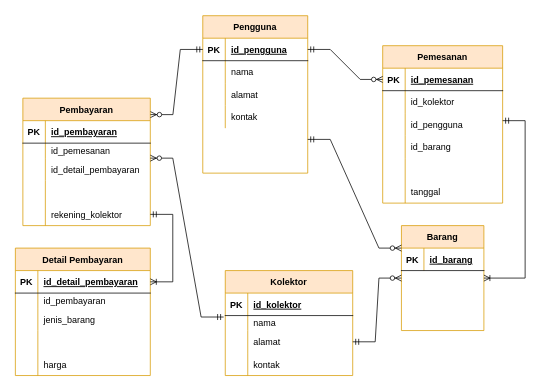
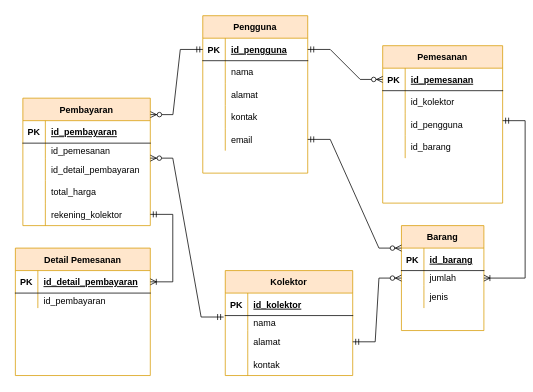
node "email": added
node "total_harga": added
node "tanggal": removed
node "Detail Pembayaran": label "Detail Pembayaran" -> "Detail Pemesanan"
node "jumlah": added
node "jenis": added
node "jenis_barang": removed
node "harga": removed
